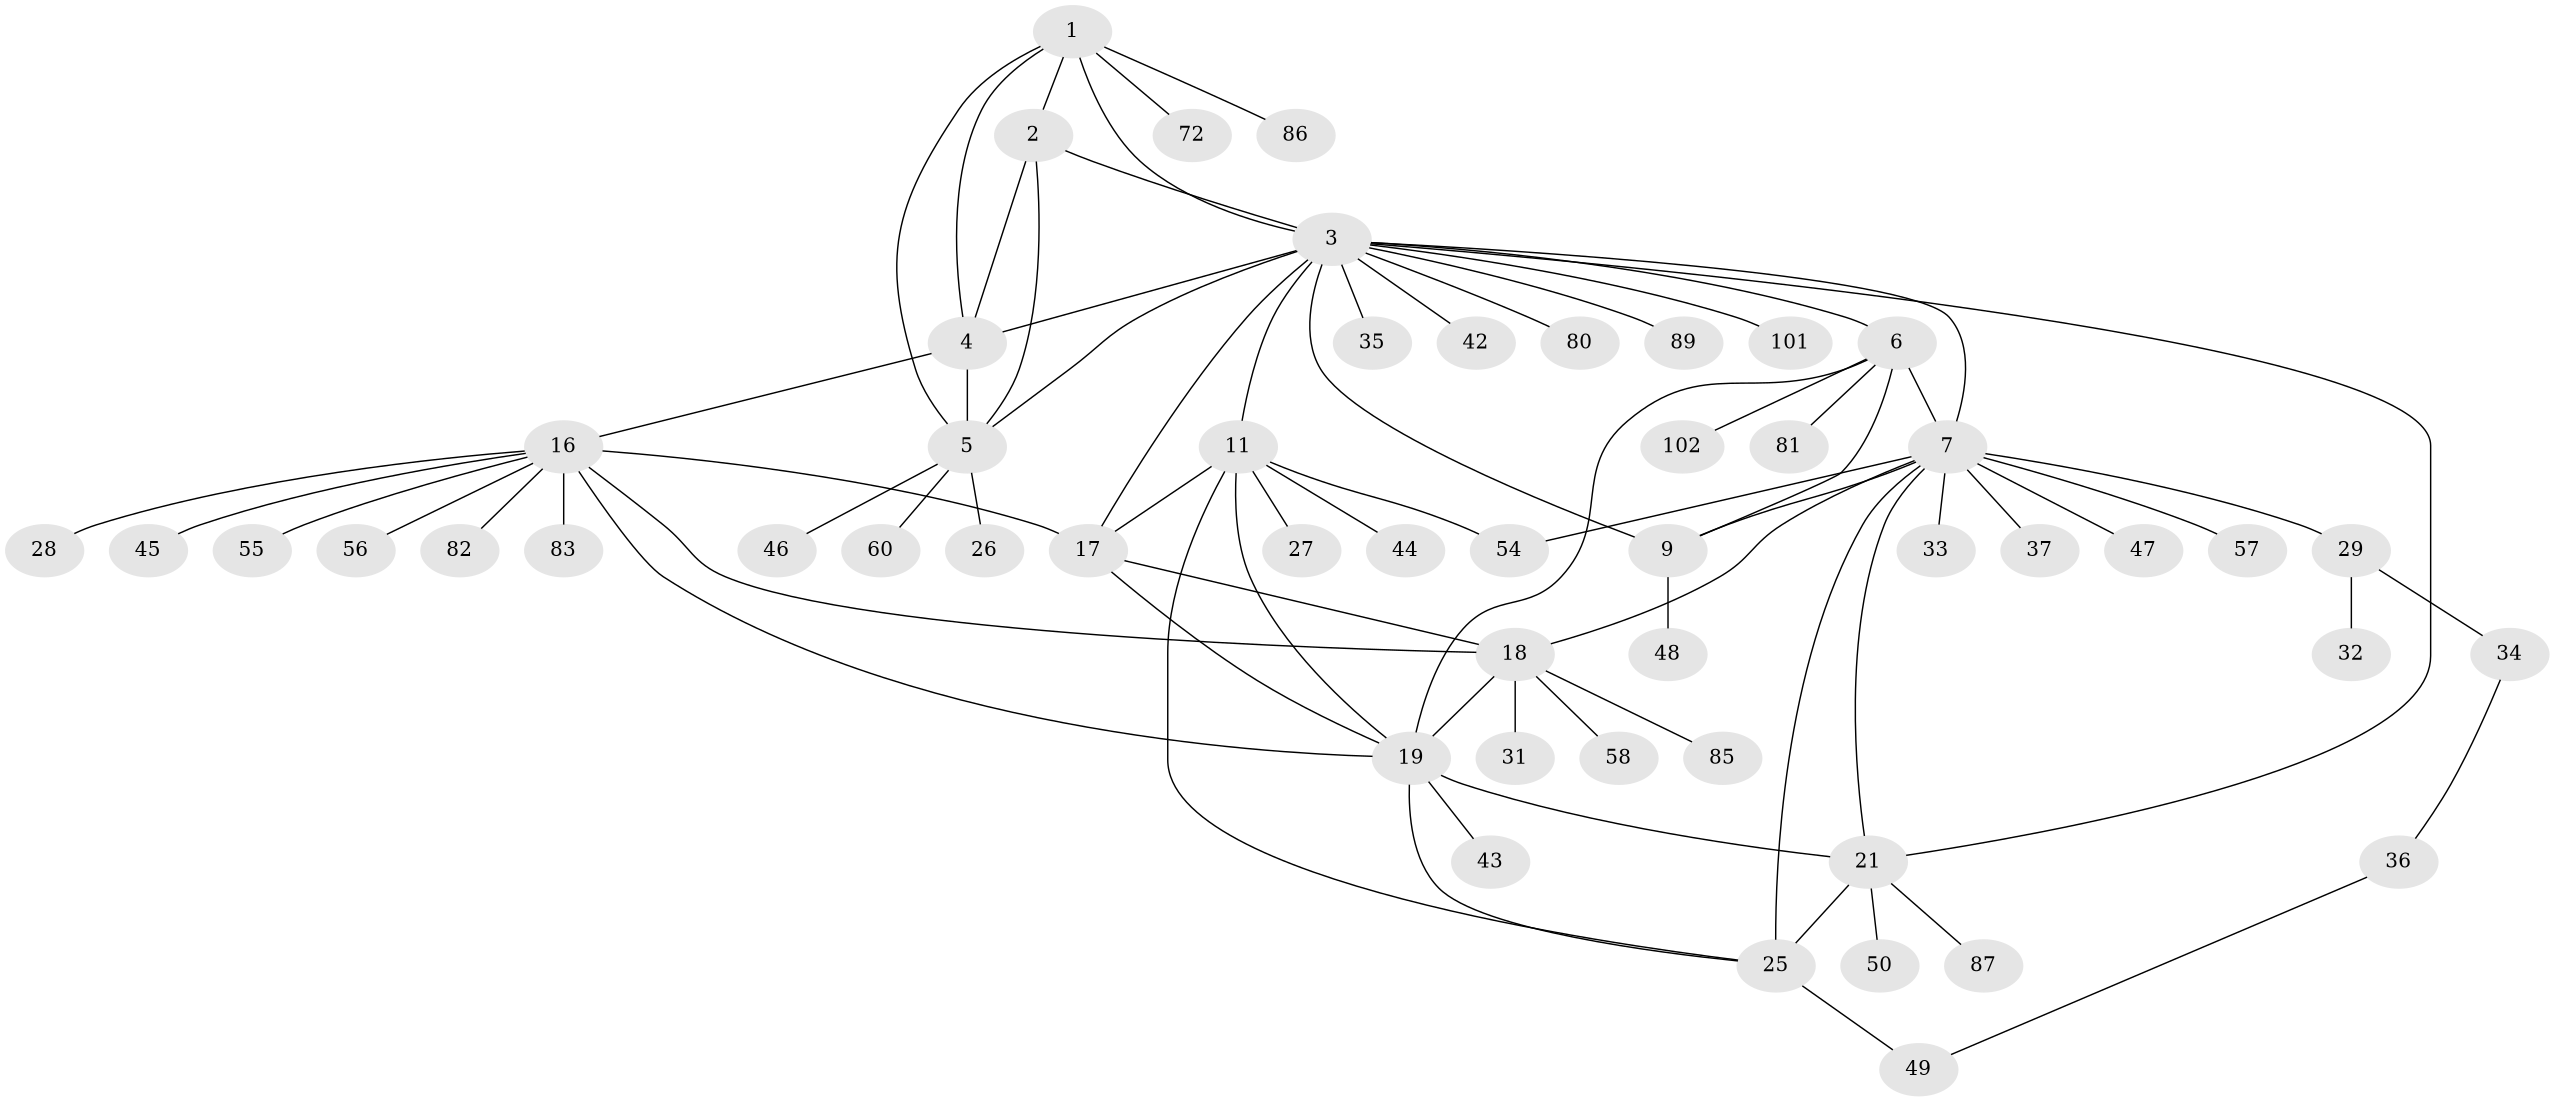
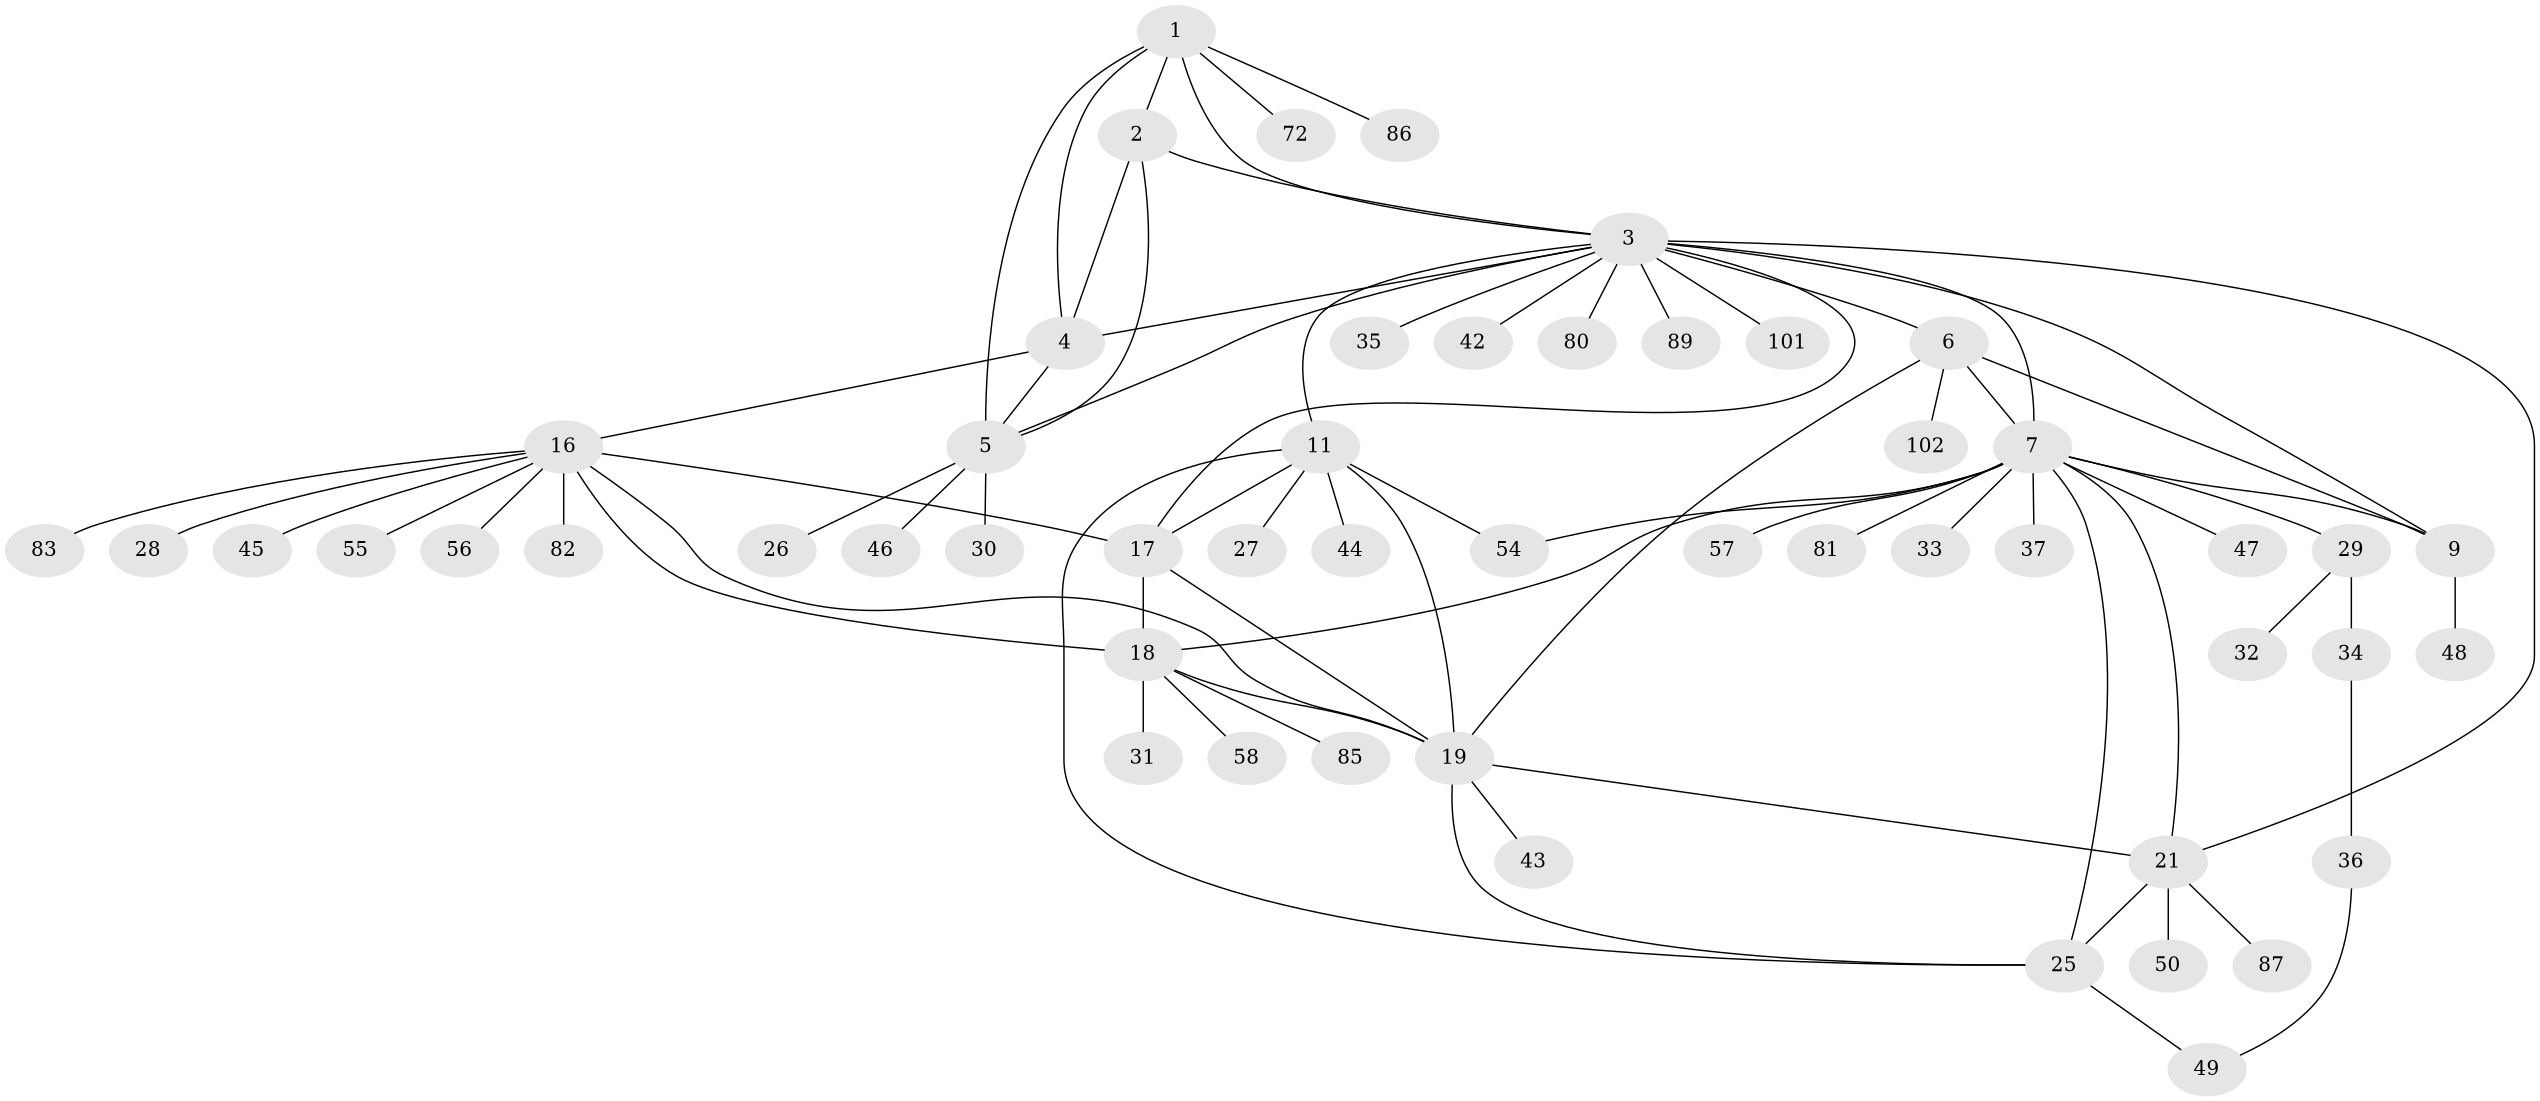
edge "6" -- "81": now "7" -- "81"
node "60": label "60" -> "30"
